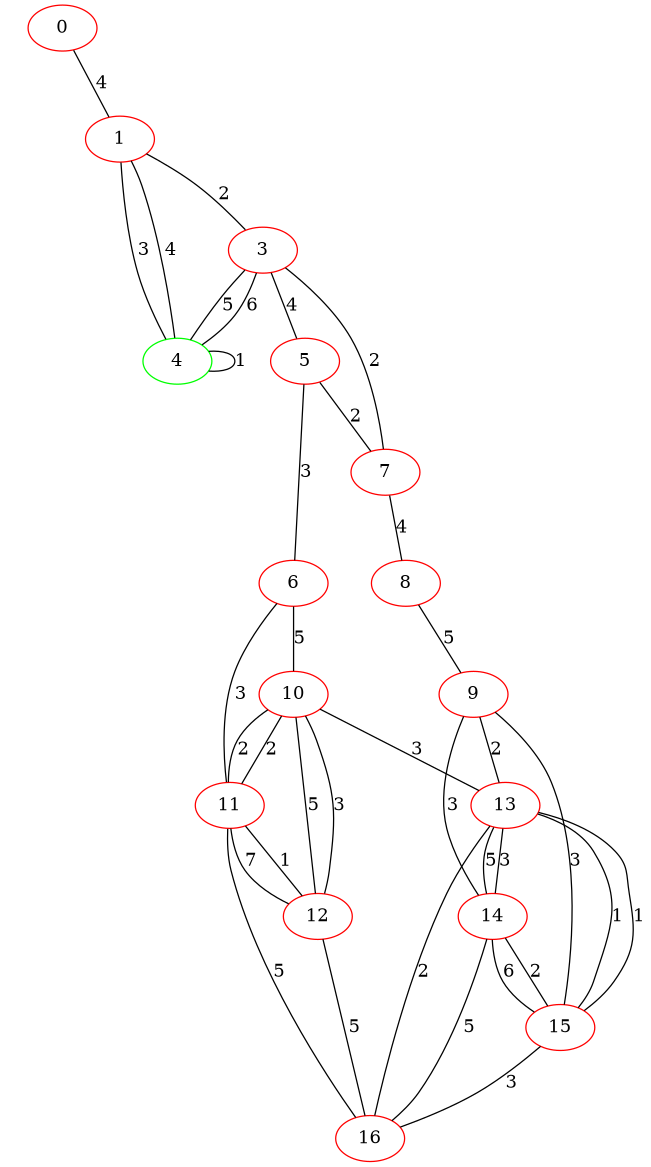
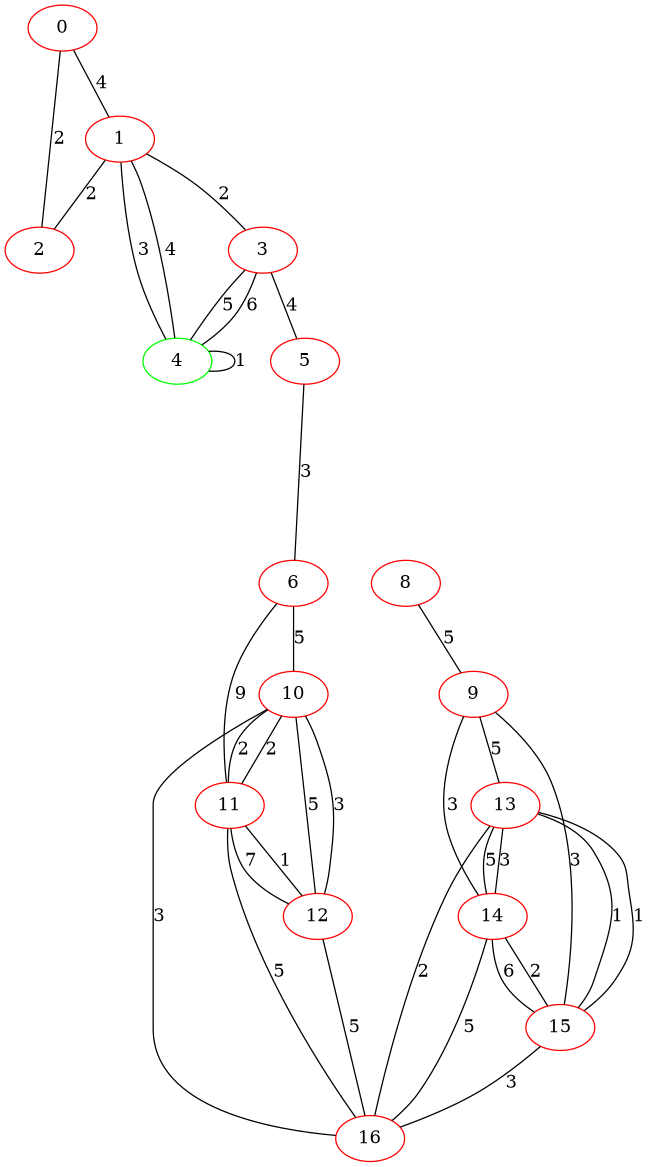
node "2": added
node "7": removed
edge "6" -- "11": label "3" -> "9"
edge "10" -- "13": now "10" -- "16"
edge "9" -- "13": label "2" -> "5"
